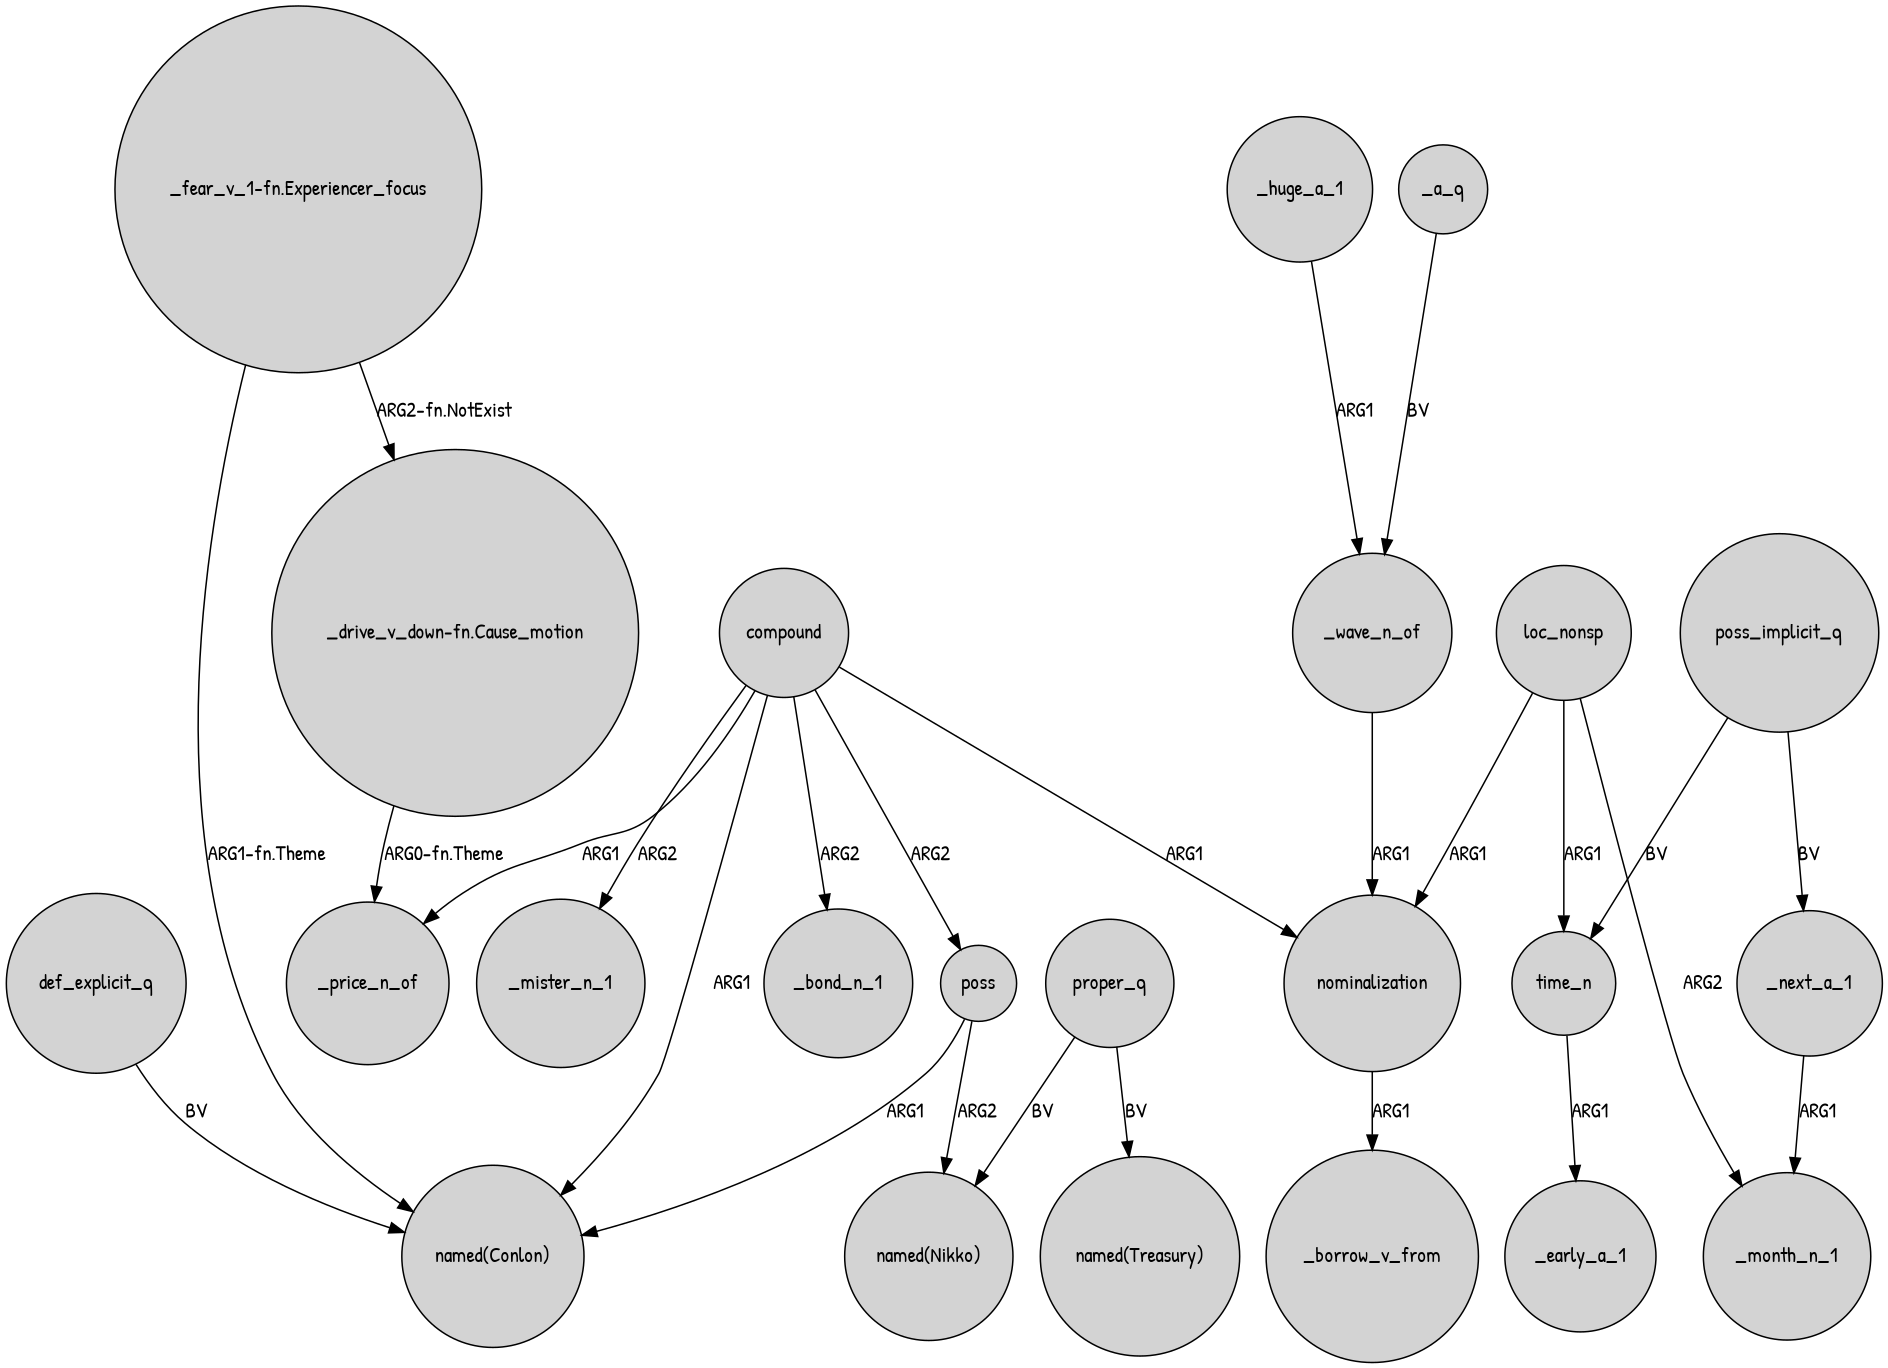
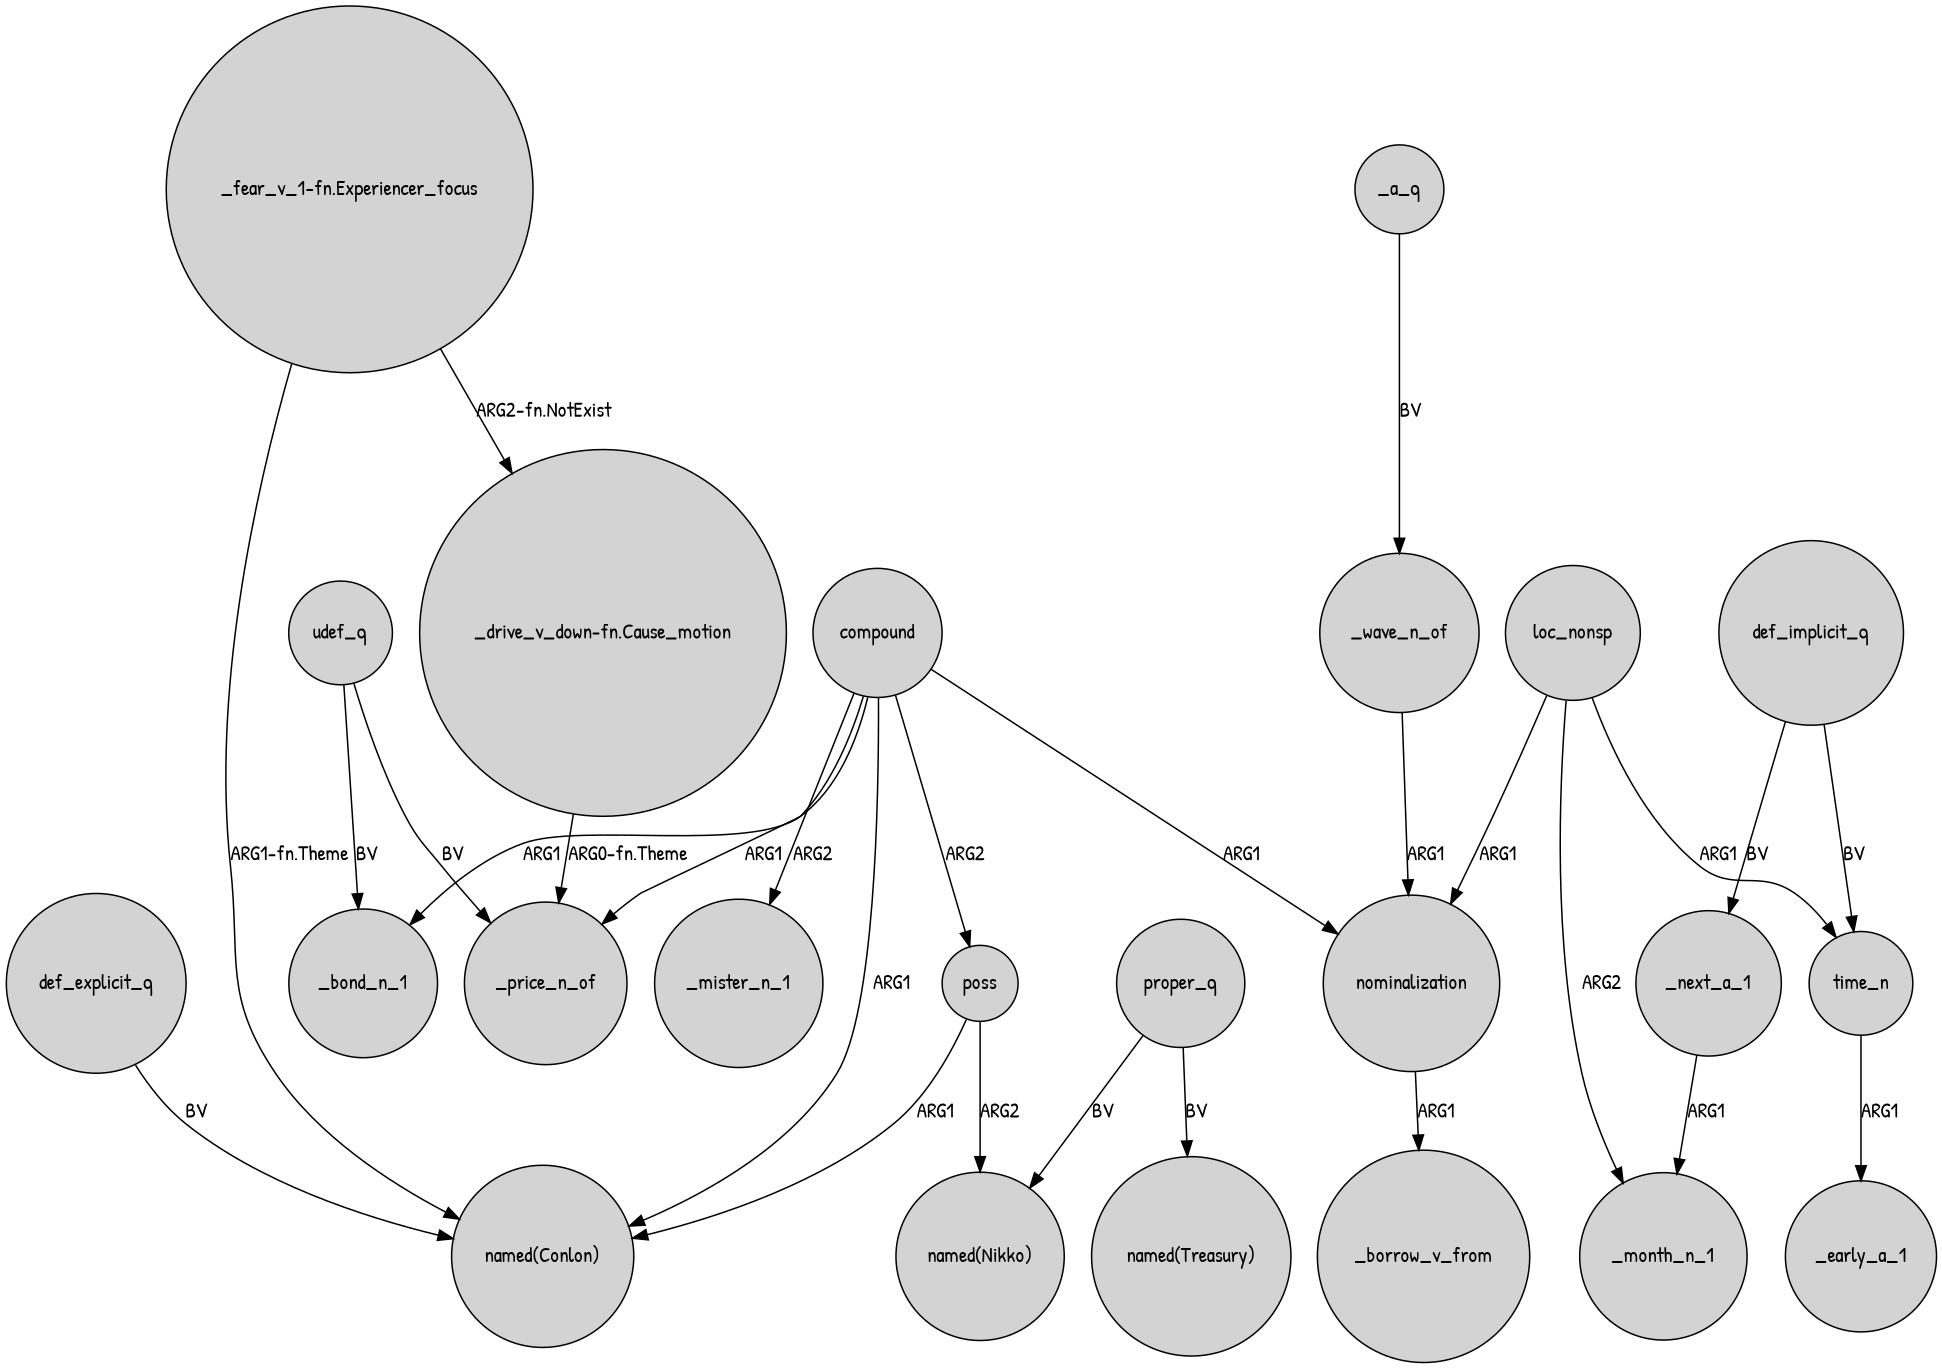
node "_huge_a_1": removed
node "udef_q": added
node "poss_implicit_q": label "poss_implicit_q" -> "def_implicit_q"
edge "compound" -> "_bond_n_1": label "ARG2" -> "ARG1"
